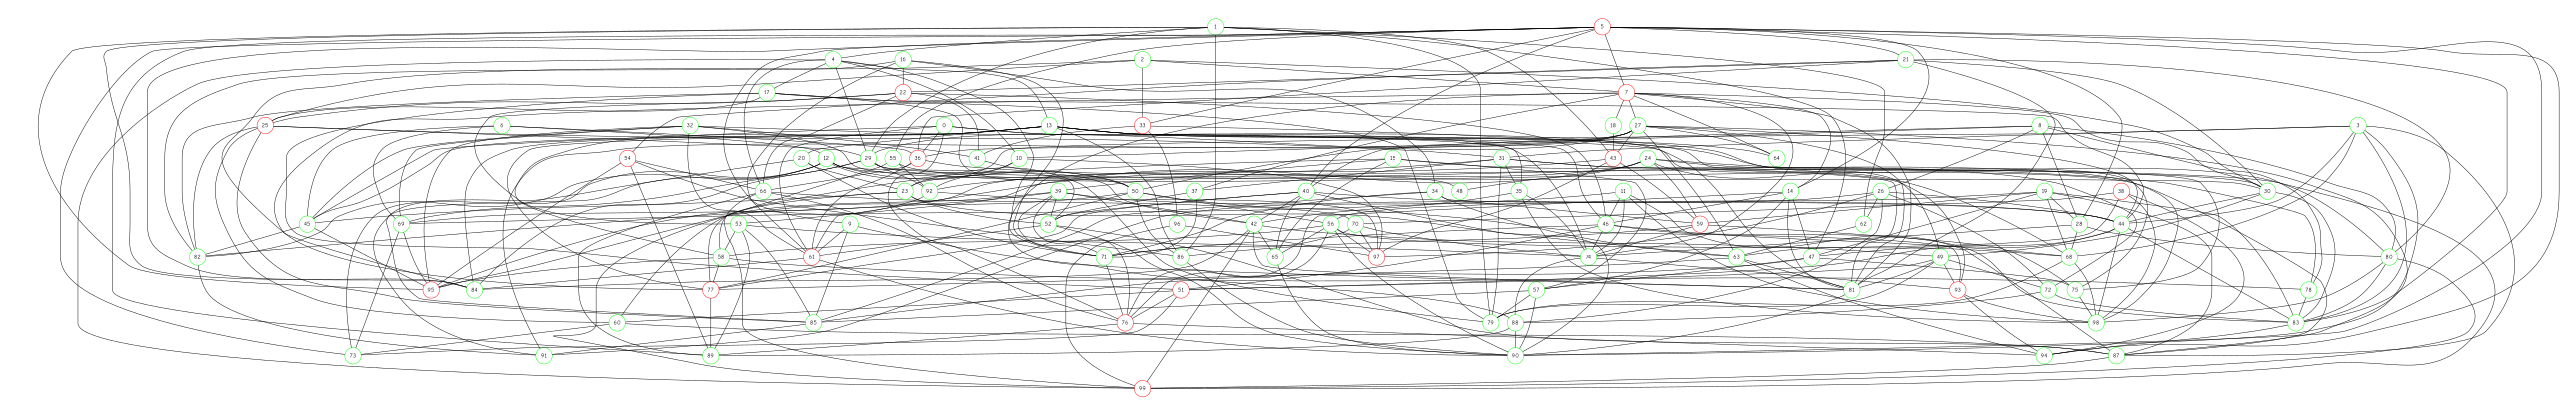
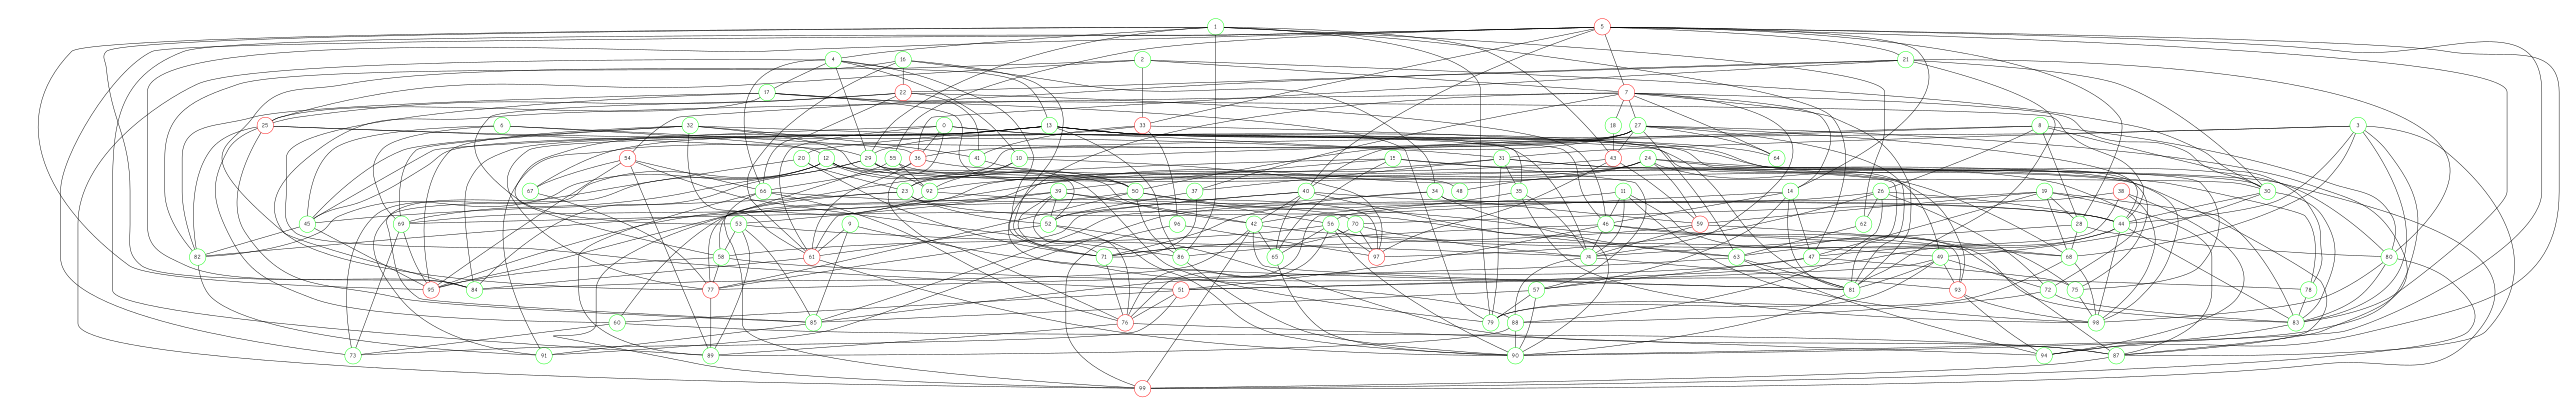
edge "5" -- "9": removed
node "67": added
